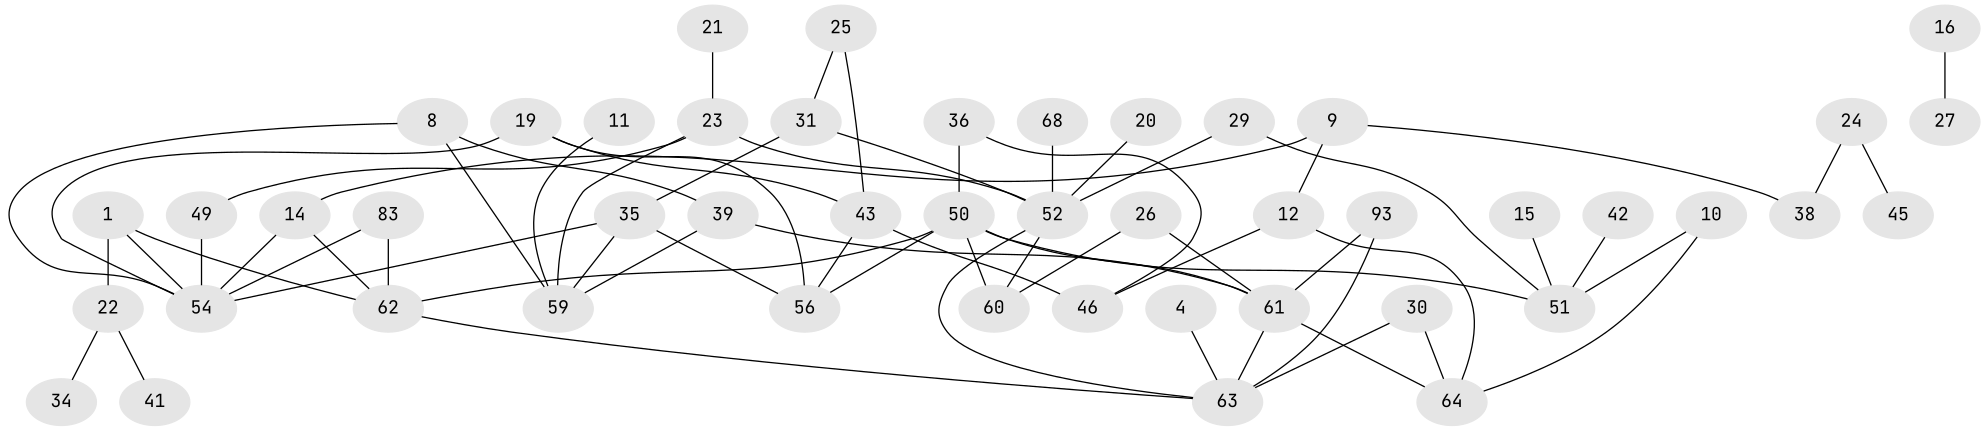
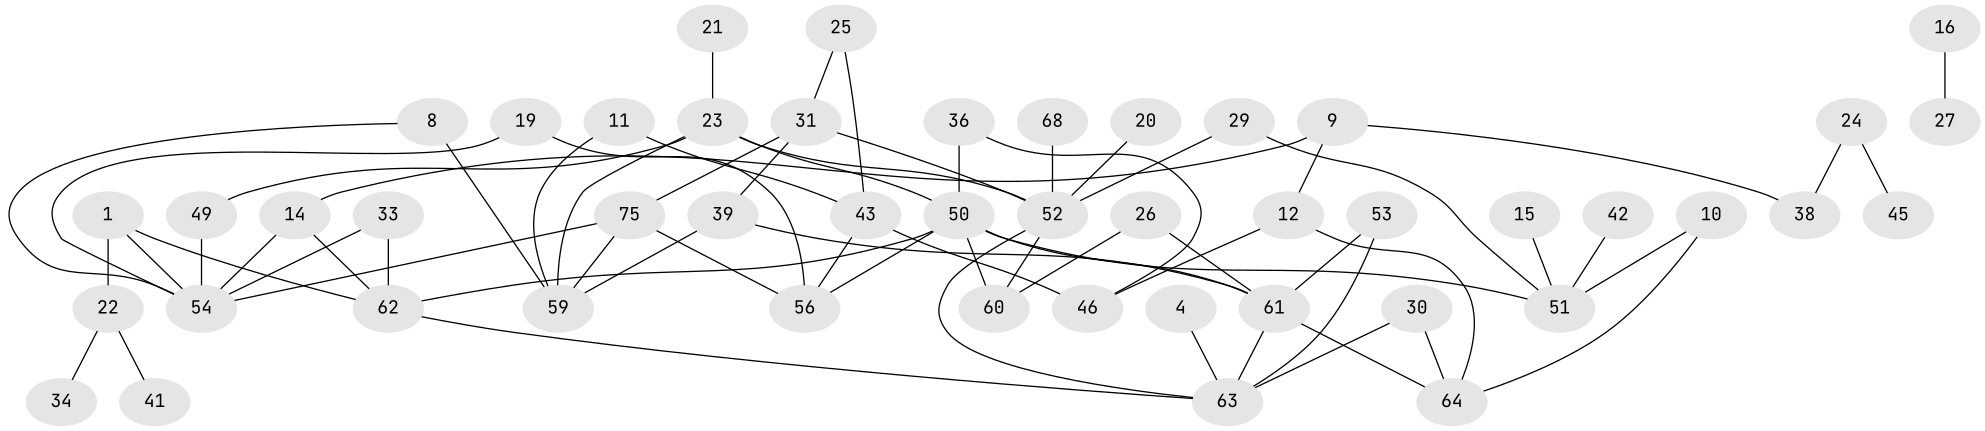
edge "23" -- "50": added
edge "19" -- "43": now "11" -- "43"
edge "8" -- "39": now "31" -- "39"
node "83": label "83" -> "33"
node "35": label "35" -> "75"
node "93": label "93" -> "53"
